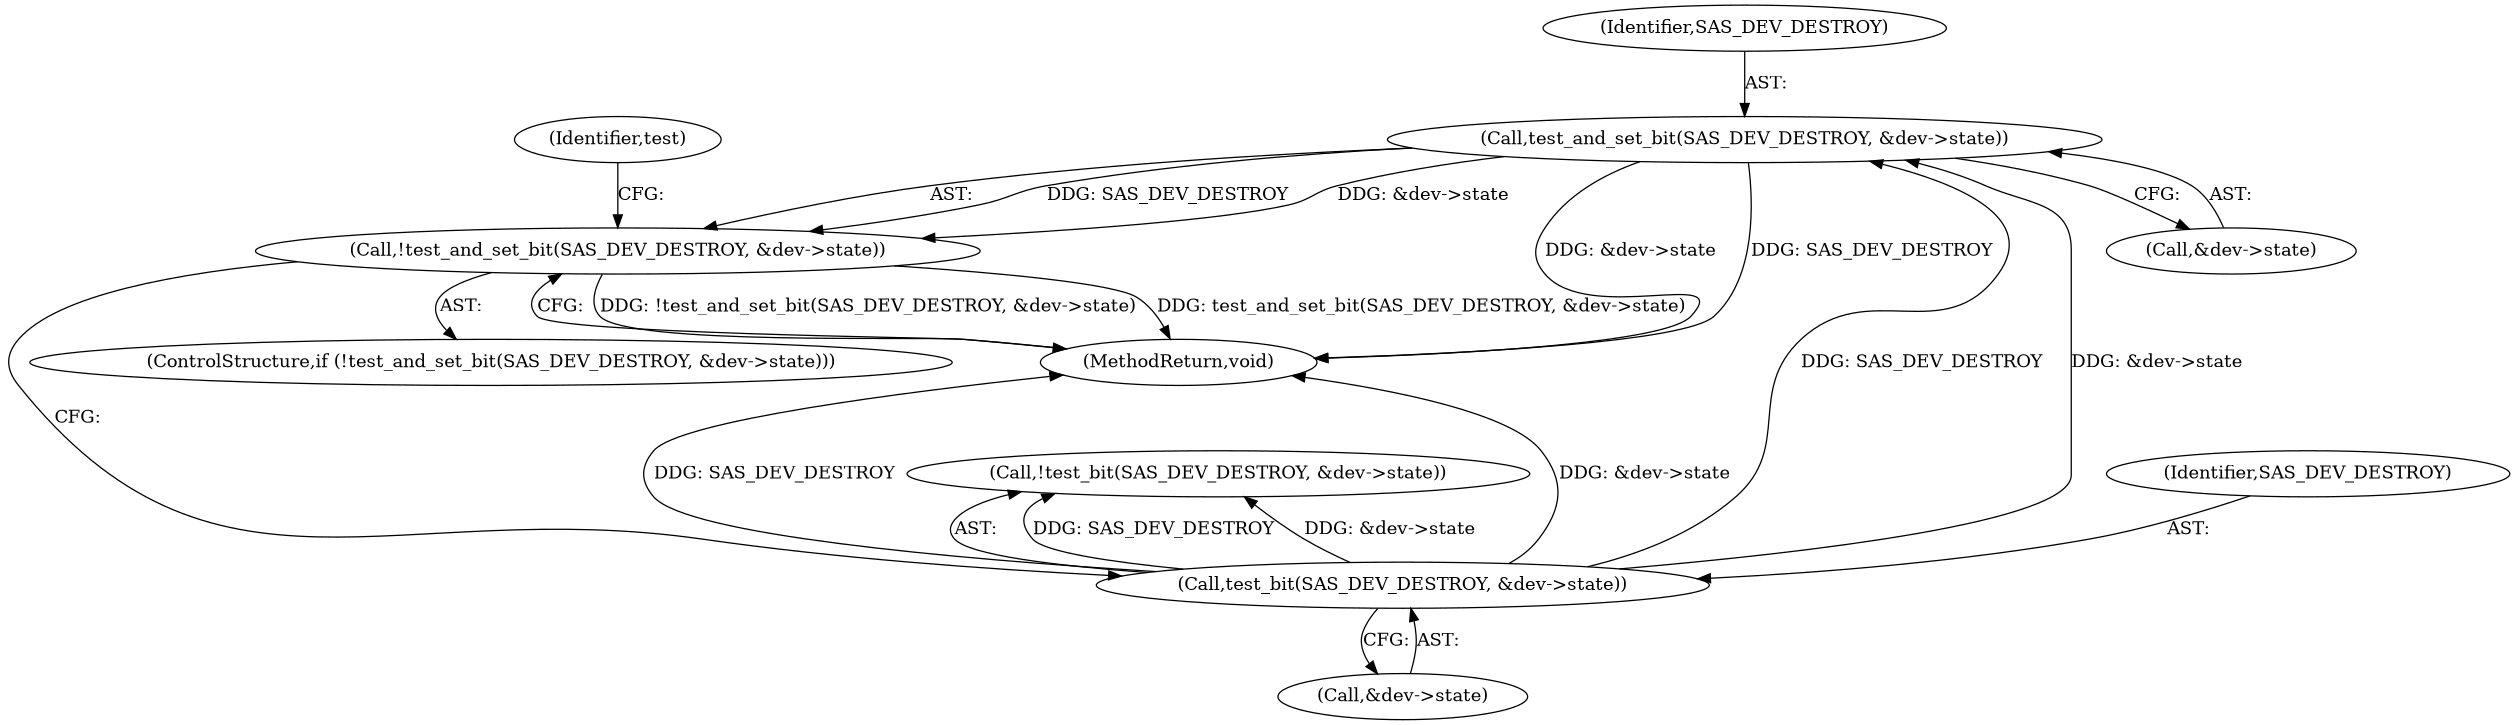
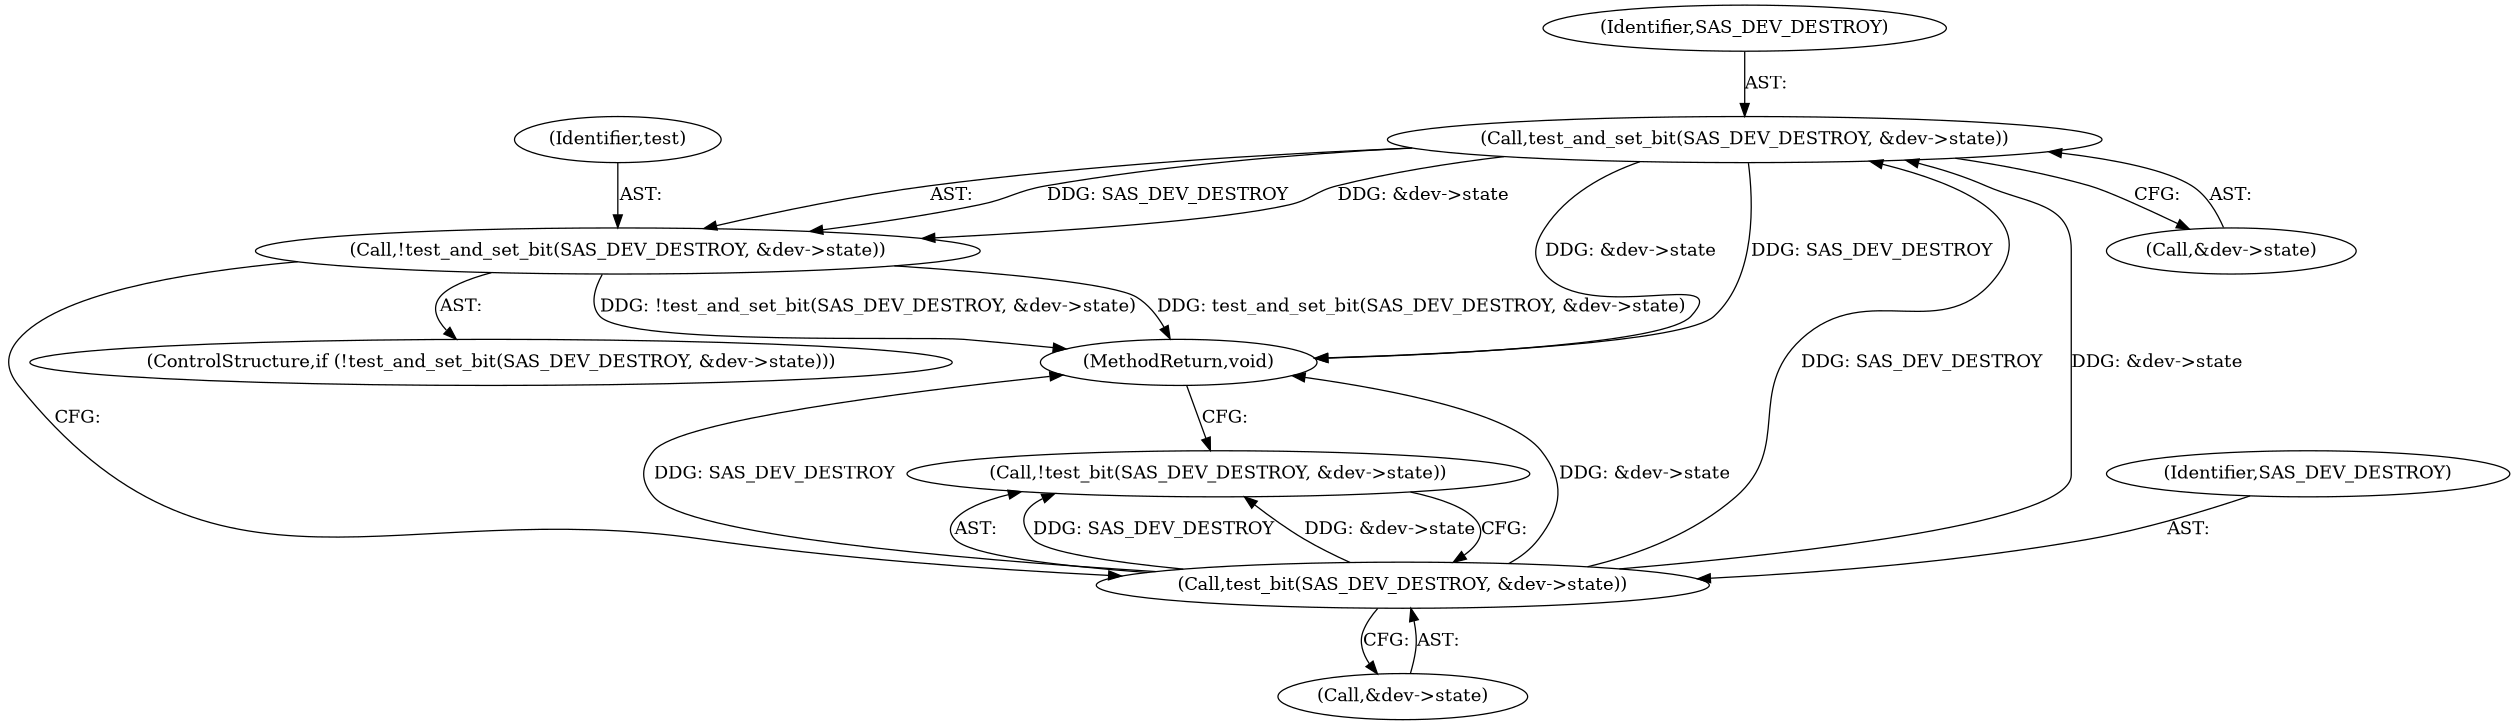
edge "(Identifier,test)" -> "(Call,!test_and_set_bit(SAS_DEV_DESTROY, &dev->state))": label "CFG: " -> "AST: "
edge "(MethodReturn,void)" -> "(Call,!test_and_set_bit(SAS_DEV_DESTROY, &dev->state))": now "(MethodReturn,void)" -> "(Call,!test_bit(SAS_DEV_DESTROY, &dev->state))"
edge "(Call,!test_bit(SAS_DEV_DESTROY, &dev->state))" -> "(Call,test_bit(SAS_DEV_DESTROY, &dev->state))": added, label "CFG:"
